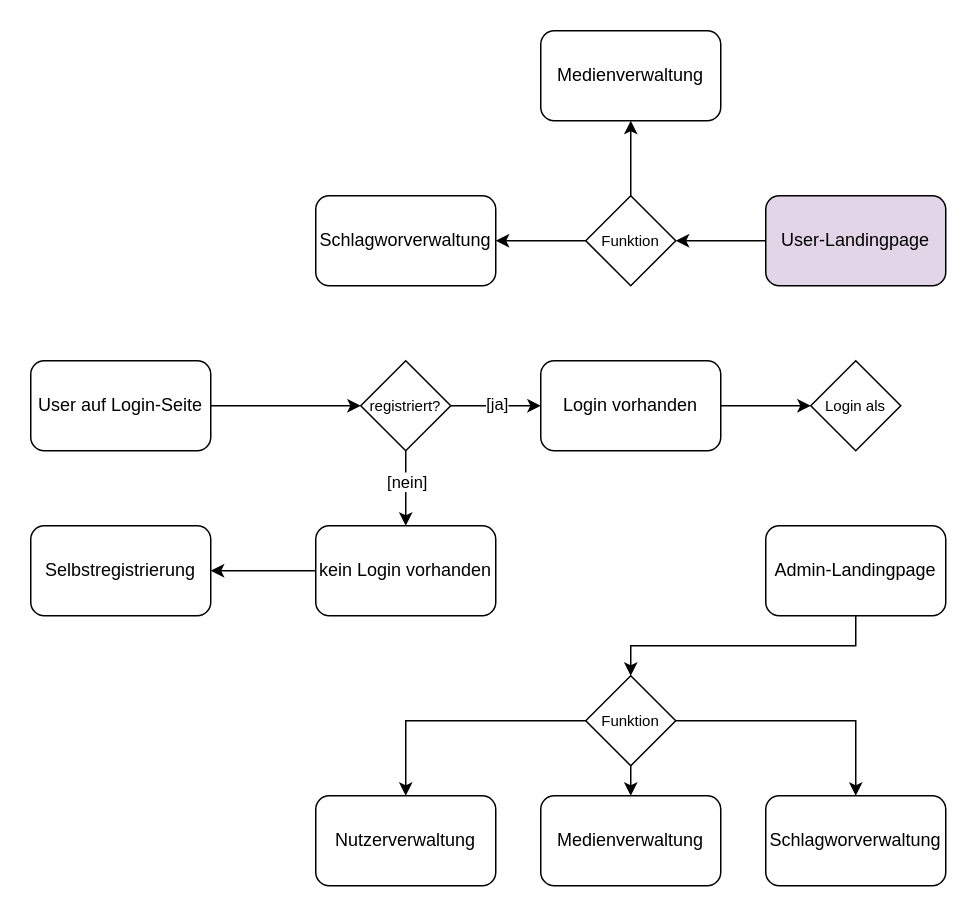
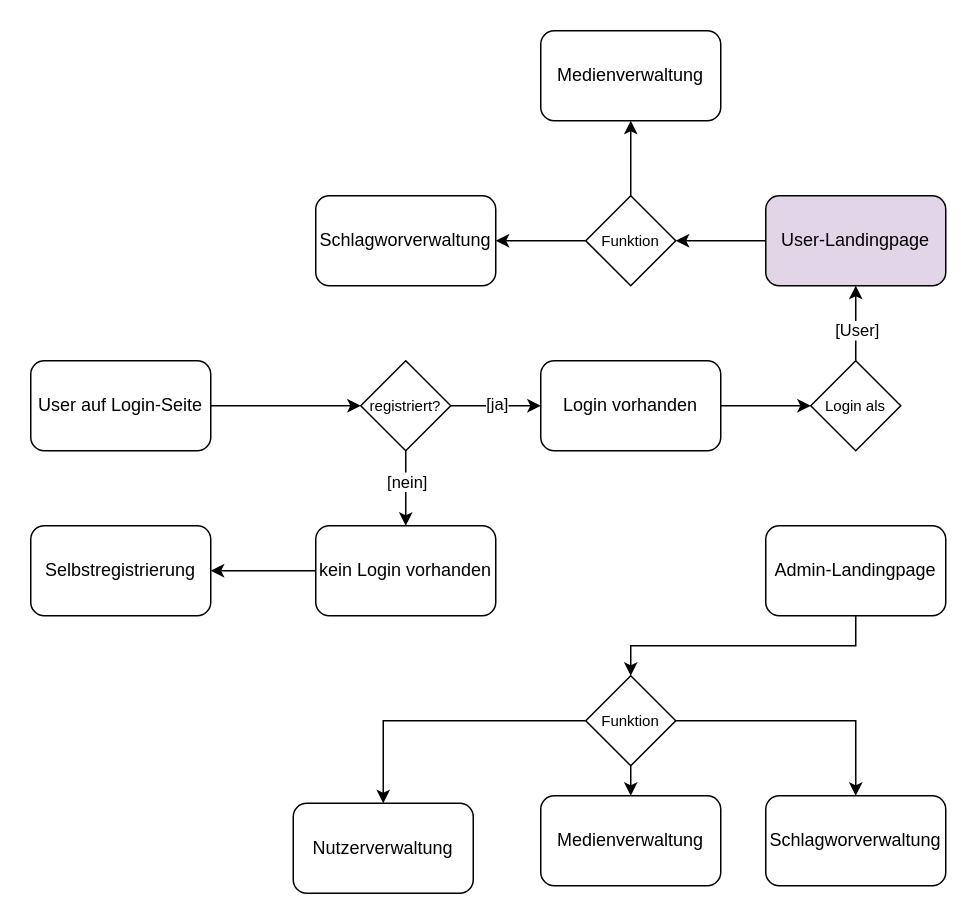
edge "Login als" -> "User-Landingpage": added, label "[User]"
node "Nutzerverwaltung": moved (406, 841) -> (383, 848)
